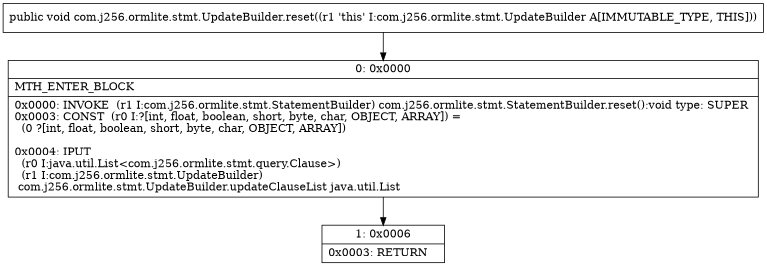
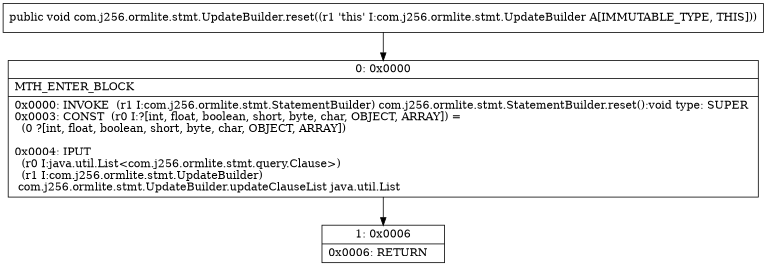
node "1: 0x0006": text "0x0003: RETURN" -> "0x0006: RETURN"
